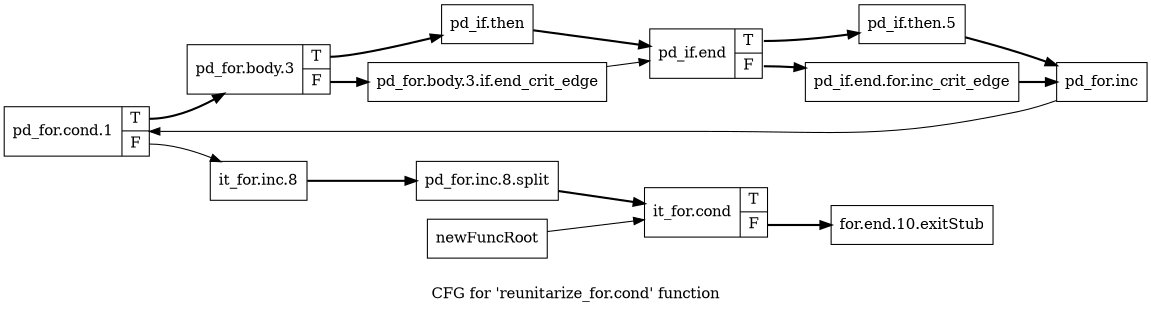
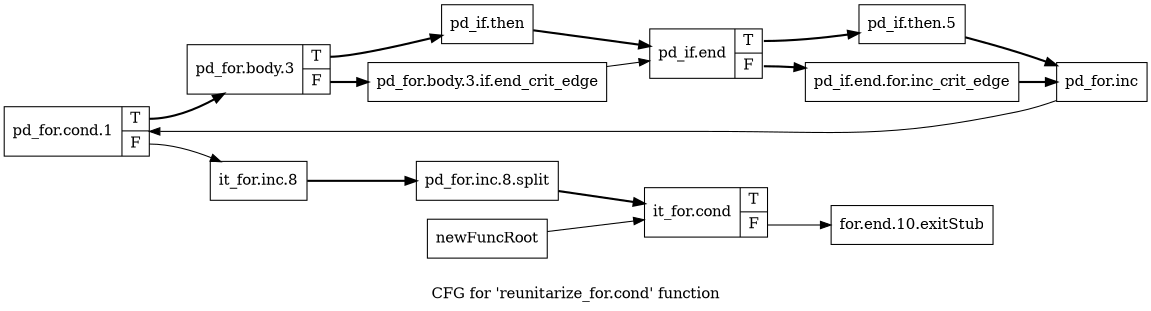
edge "it_for.cond" -> "for.end.10.exitStub": style bold -> solid
